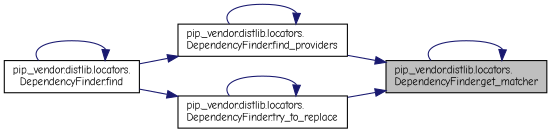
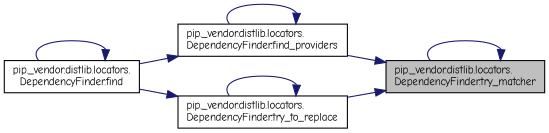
node "pip._vendor.distlib.locators. DependencyFinder.get_matcher": label "pip._vendor.distlib.locators. DependencyFinder.get_matcher" -> "pip._vendor.distlib.locators. DependencyFinder.try_matcher"
